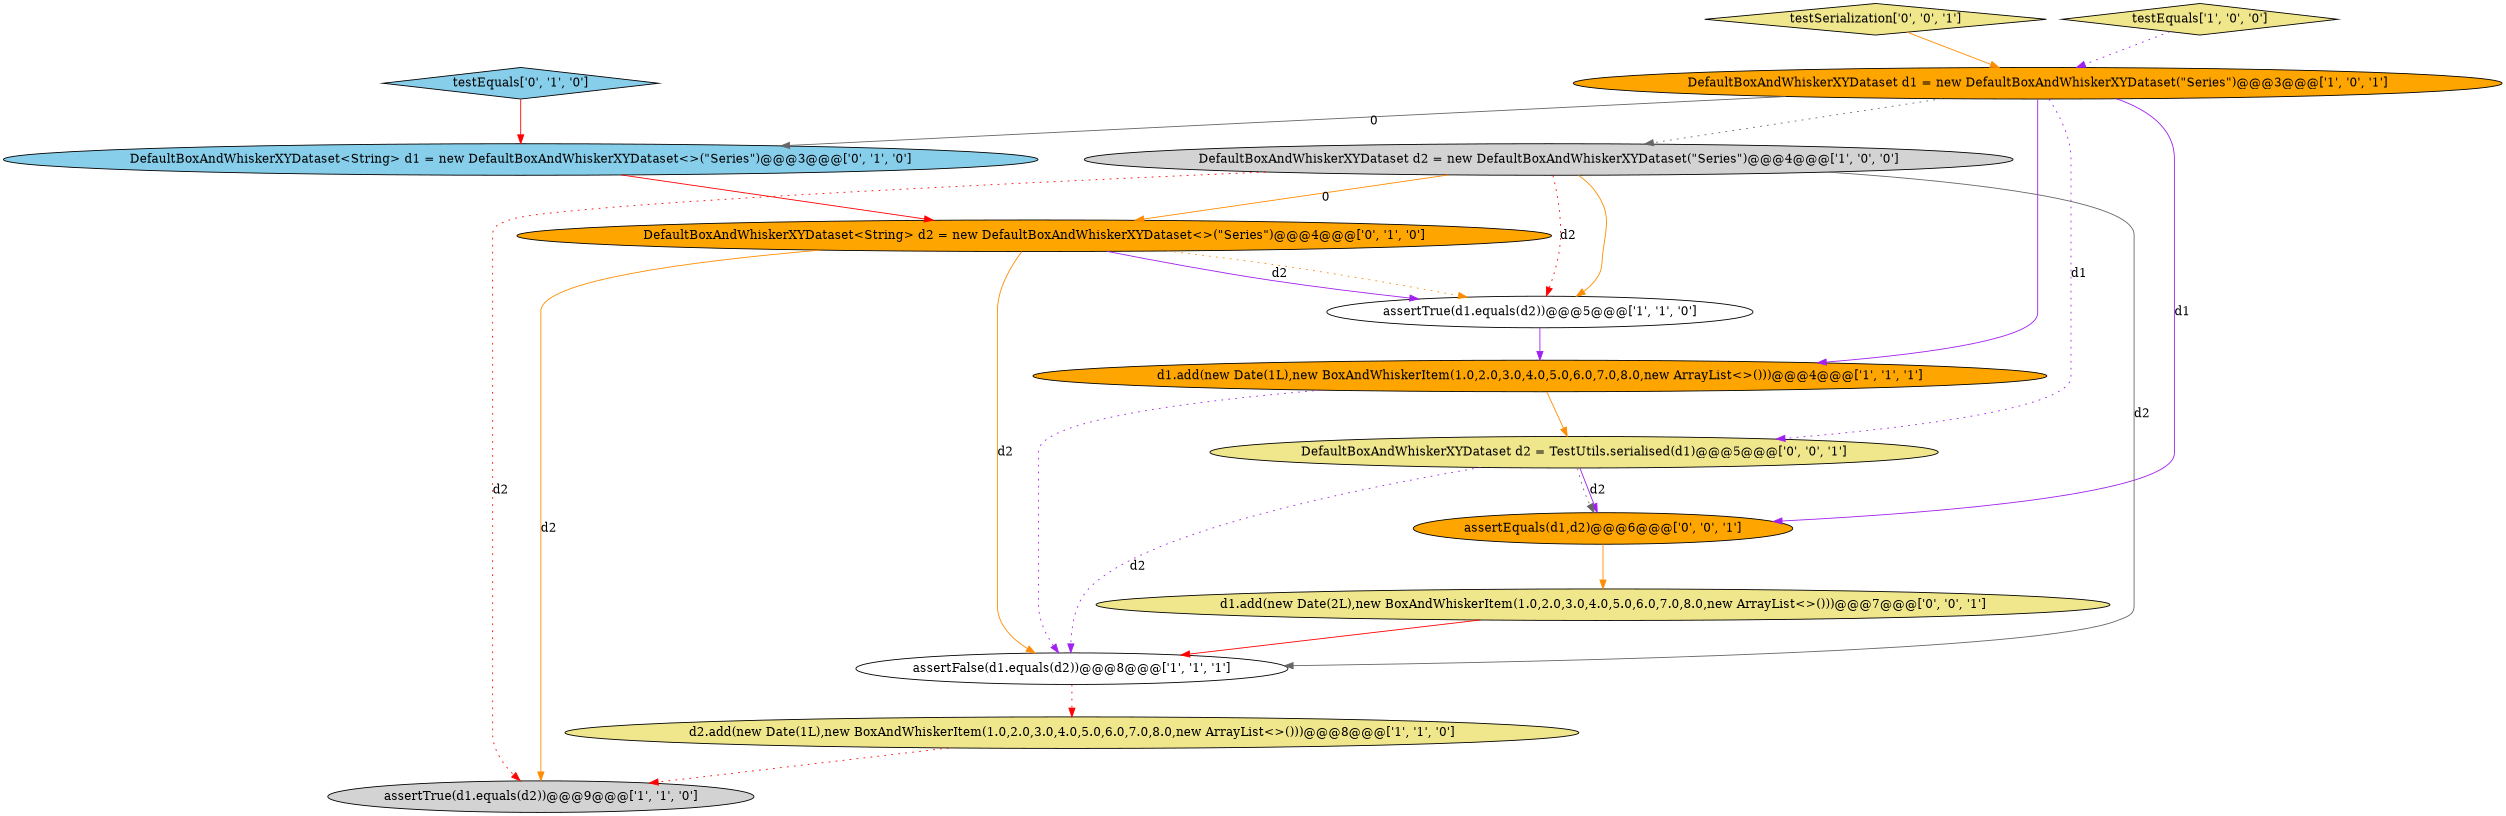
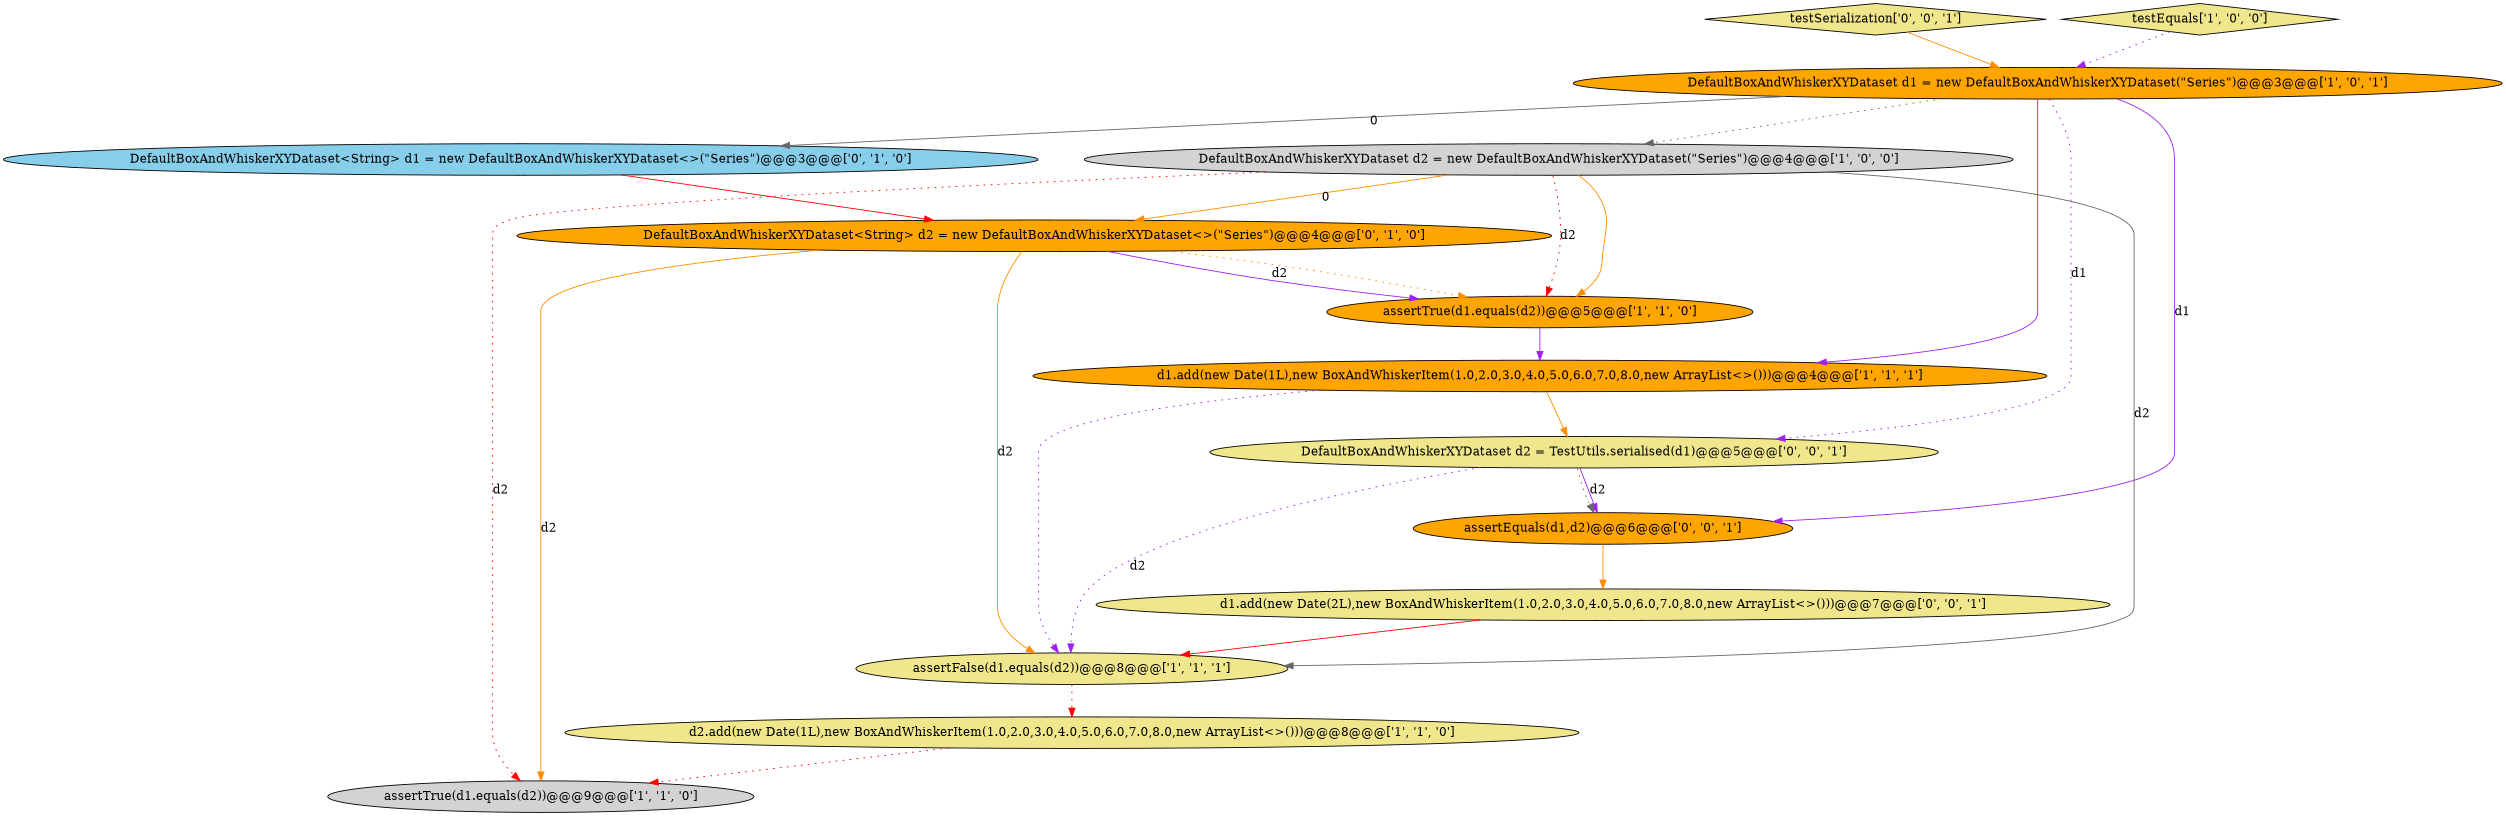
node "testEquals['0', '1', '0']": removed
node "assertTrue(d1.equals(d2))@@@5@@@['1', '1', '0']": fillcolor white -> orange
node "assertFalse(d1.equals(d2))@@@8@@@['1', '1', '1']": fillcolor white -> khaki
